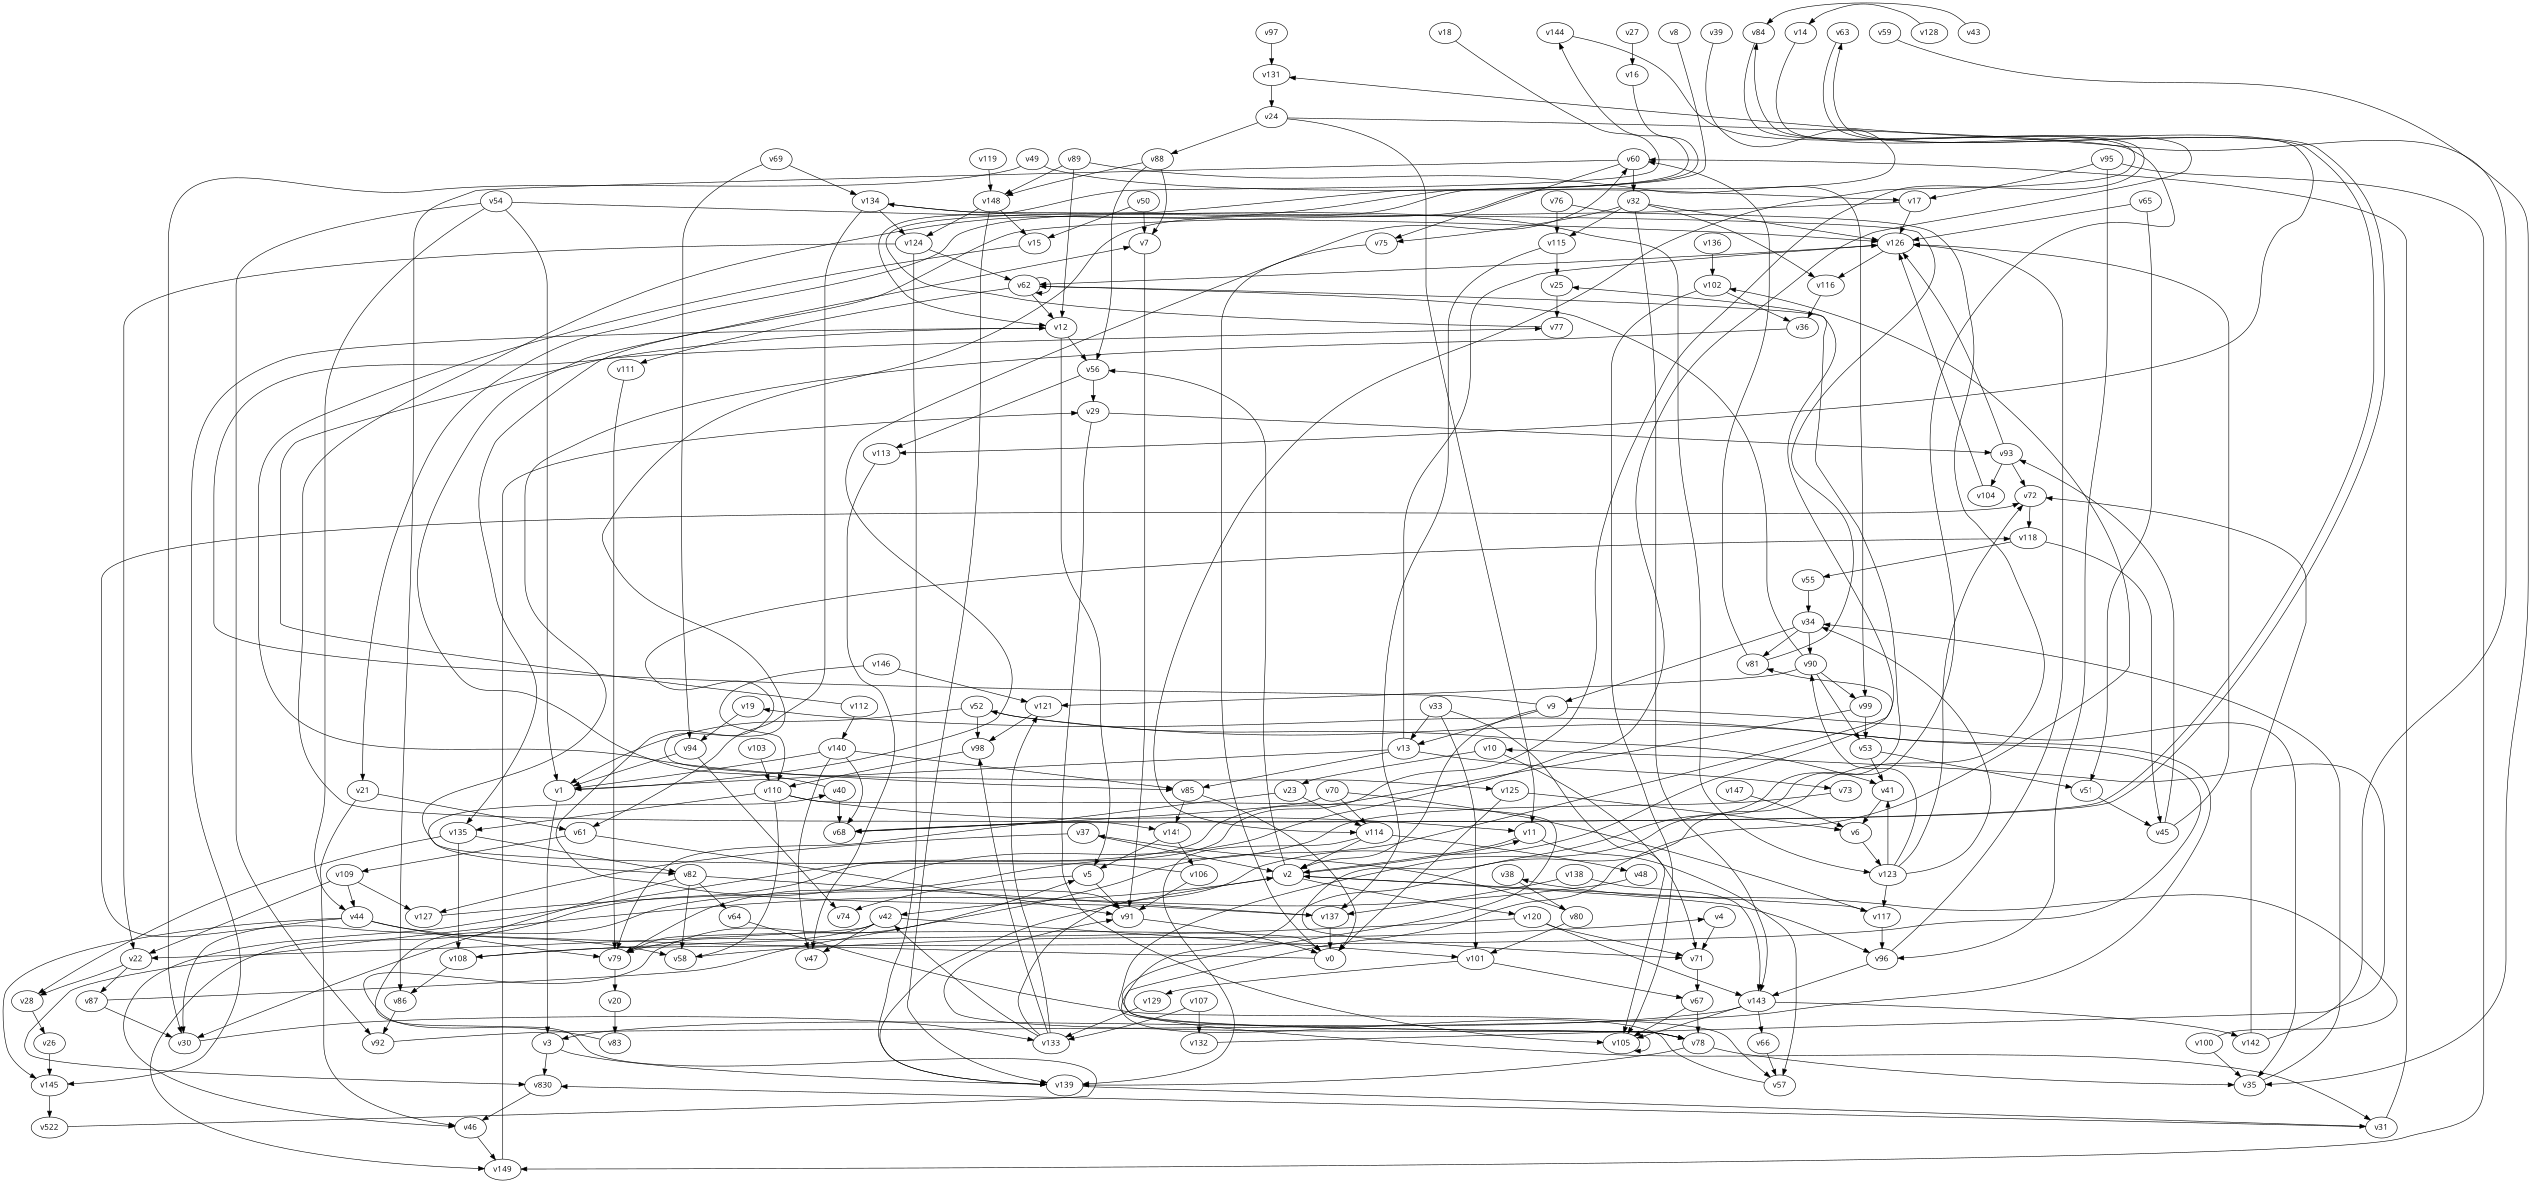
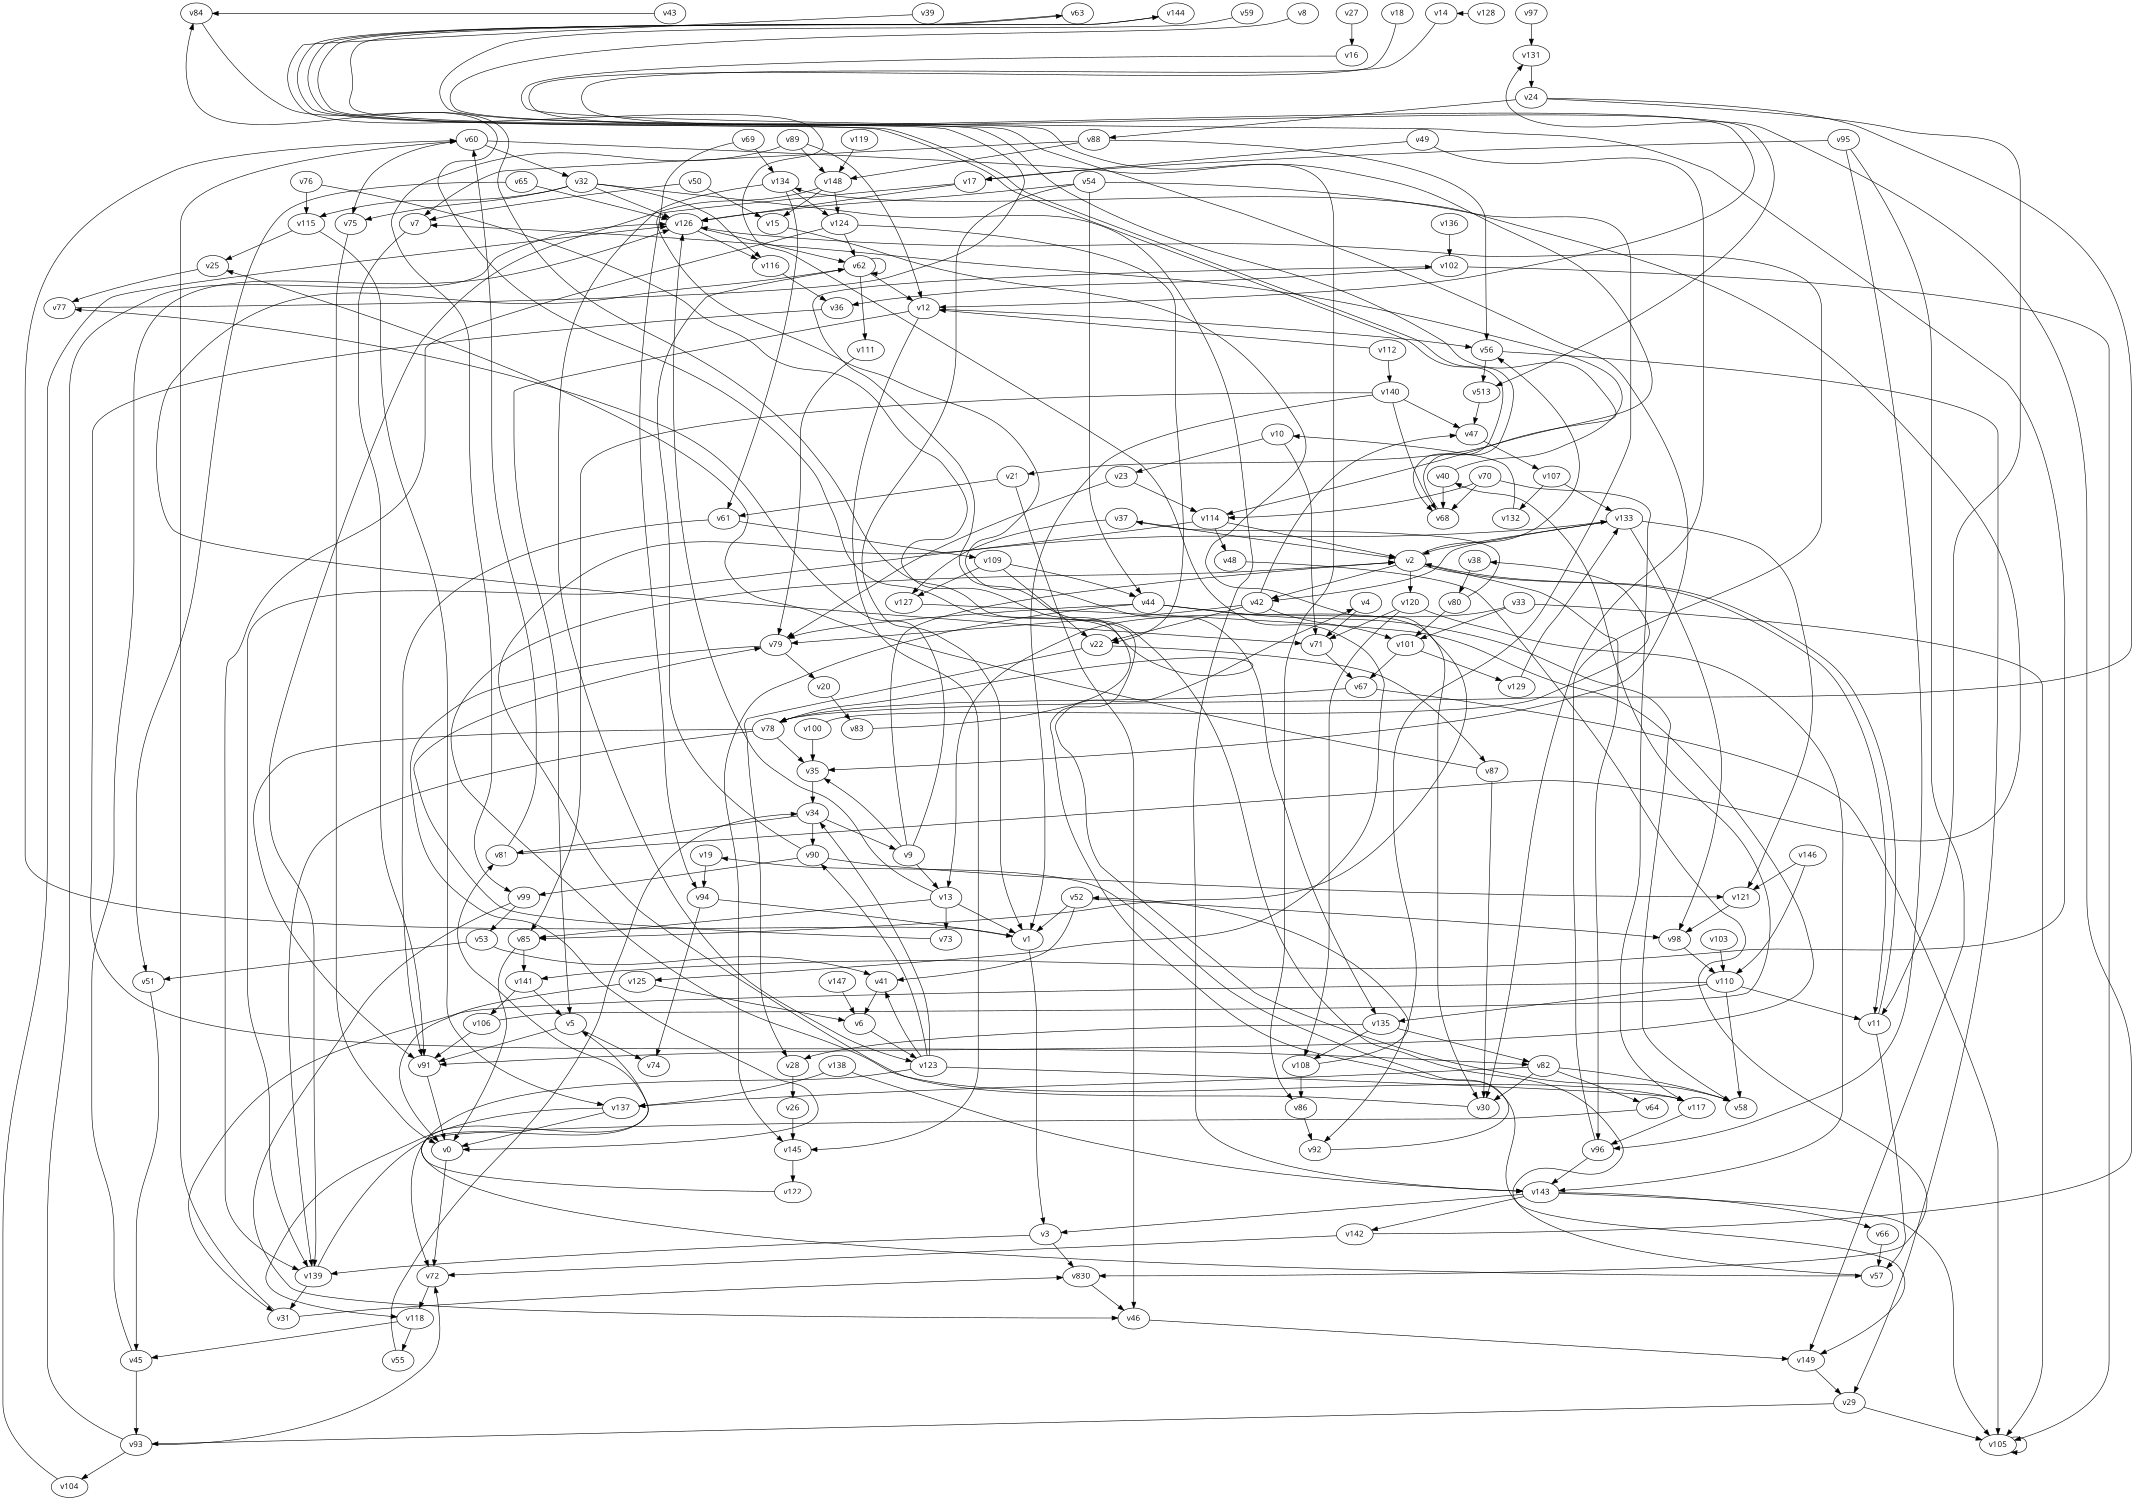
node "v113": label "v113" -> "v513"
edge "v47" -> "v107": added
edge "v90" -> "v53": removed
node "v522": label "v522" -> "v122"
